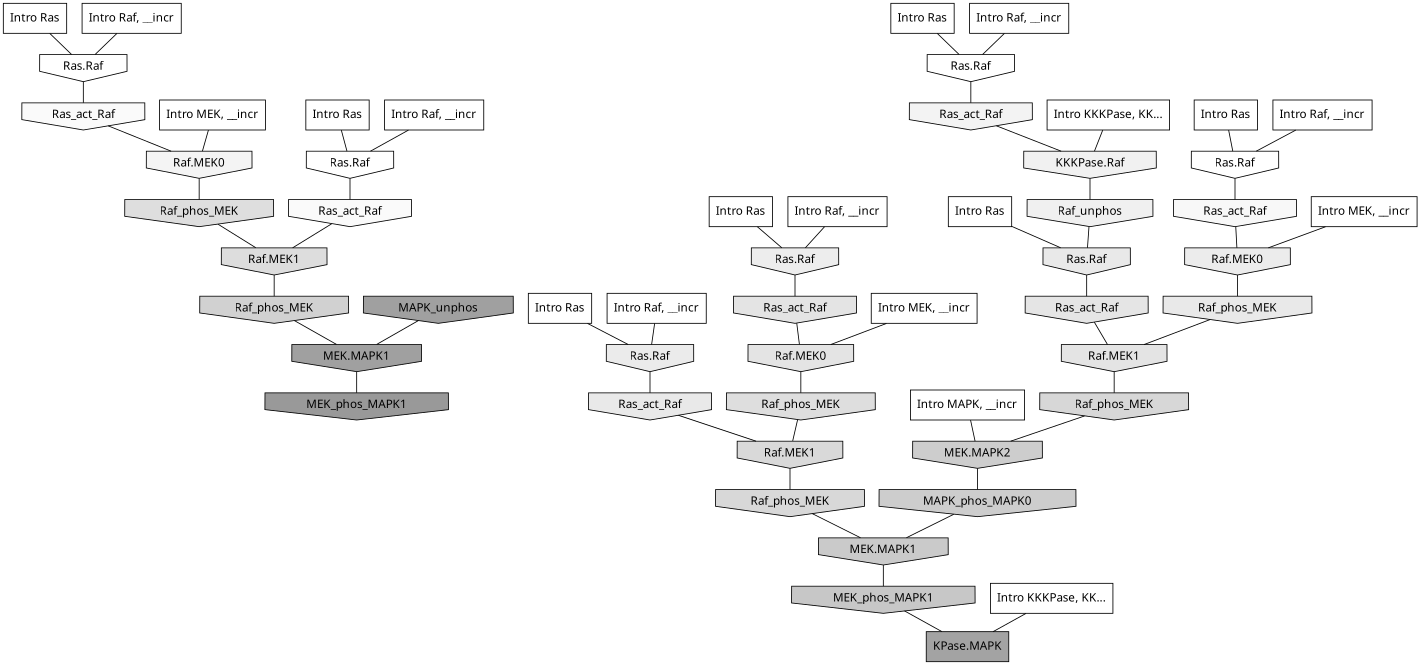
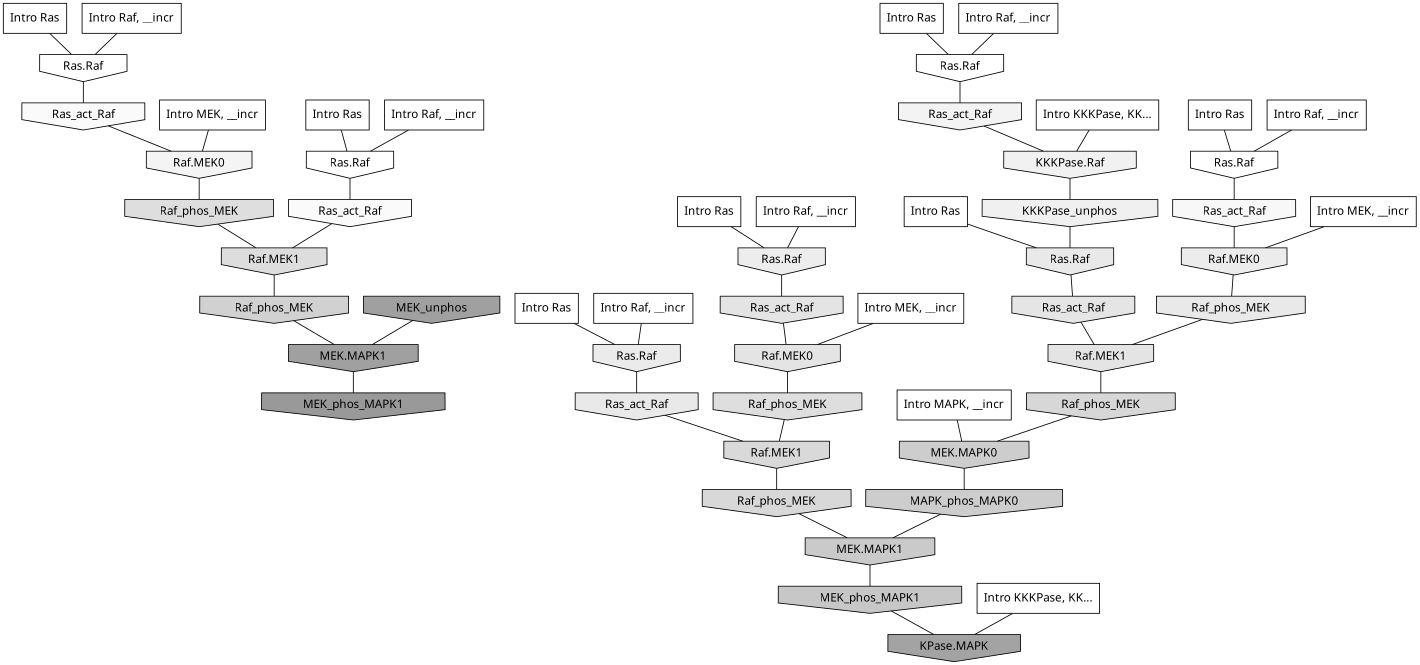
node "Raf_unphos": label "Raf_unphos" -> "KKKPase_unphos"
node "MAPK_unphos": label "MAPK_unphos" -> "MEK_unphos"
node "MEK.MAPK2": label "MEK.MAPK2" -> "MEK.MAPK0"
node "KPase.MAPK": shape box -> invhouse
